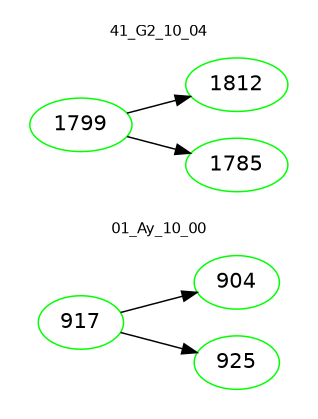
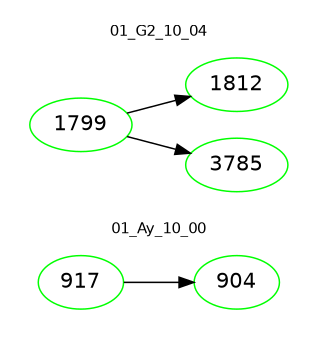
cluster "41_G2_10_04": label "41_G2_10_04" -> "01_G2_10_04"
node "1785": label "1785" -> "3785"
node "925": removed
